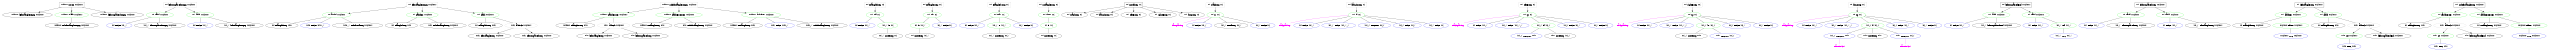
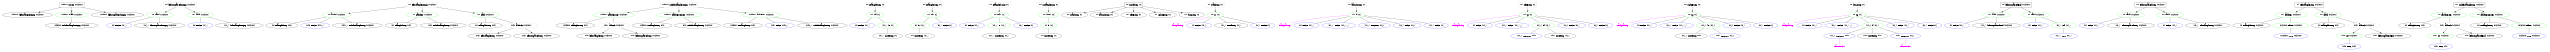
node "(t_0_k_0 + 1)": text "noleft_edl__LJ" -> "noleft_dangle__LJ"
